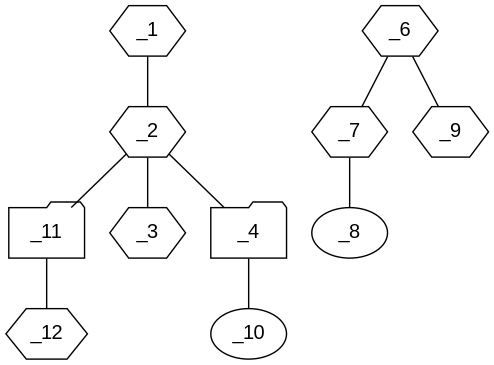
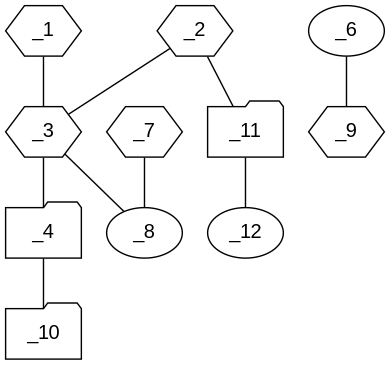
node "_6": shape hexagon -> ellipse
edge "_1" -- "_2": now "_1" -- "_3"
edge "_6" -- "_7": removed
edge "_2" -- "_4": now "_3" -- "_4"
edge "_3" -- "_8": added
node "_12": shape hexagon -> ellipse
node "_10": shape ellipse -> folder
